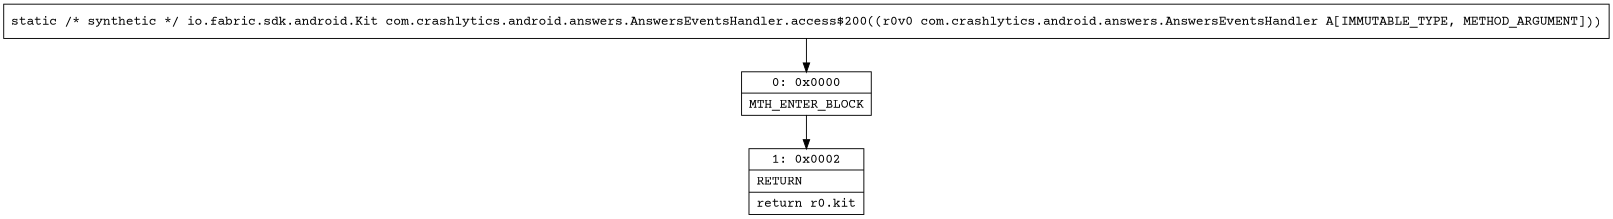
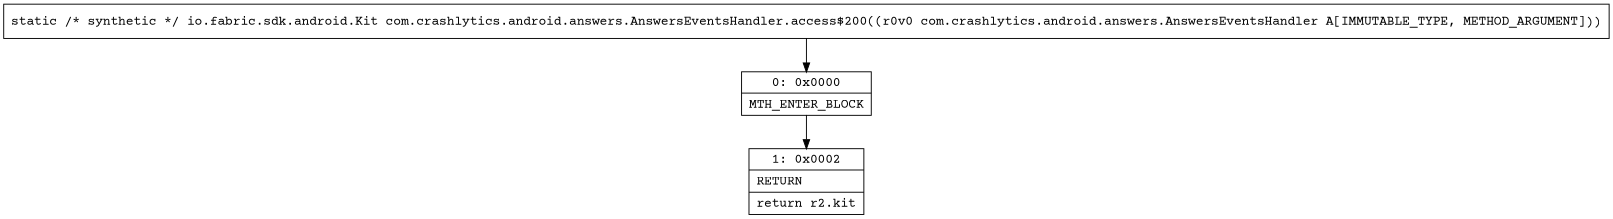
node "1: 0x0002": text "return r0.kit" -> "return r2.kit"
